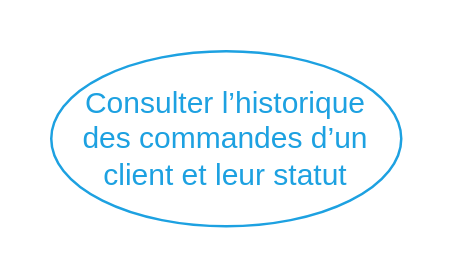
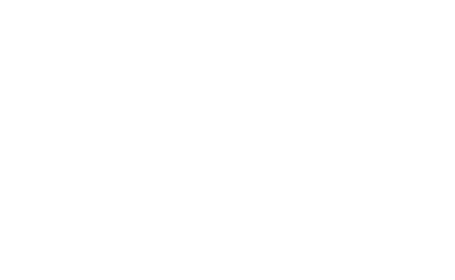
node "Consulter l’historique des commandes d’un client et leur statut": removed
